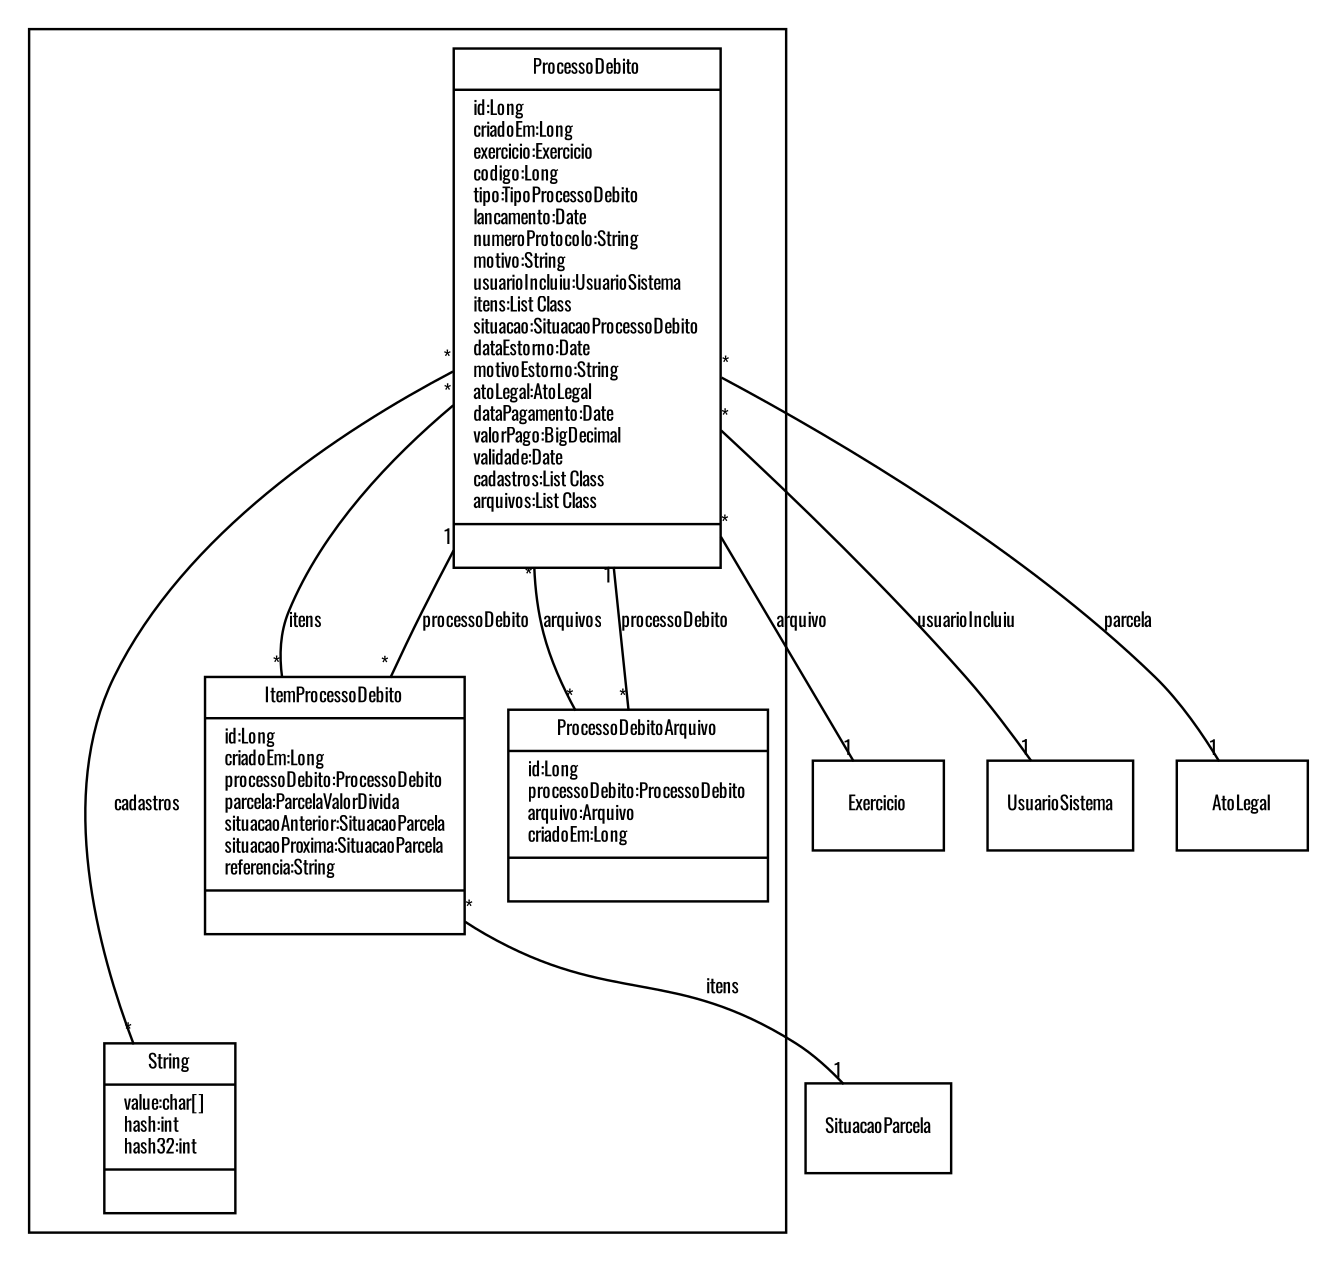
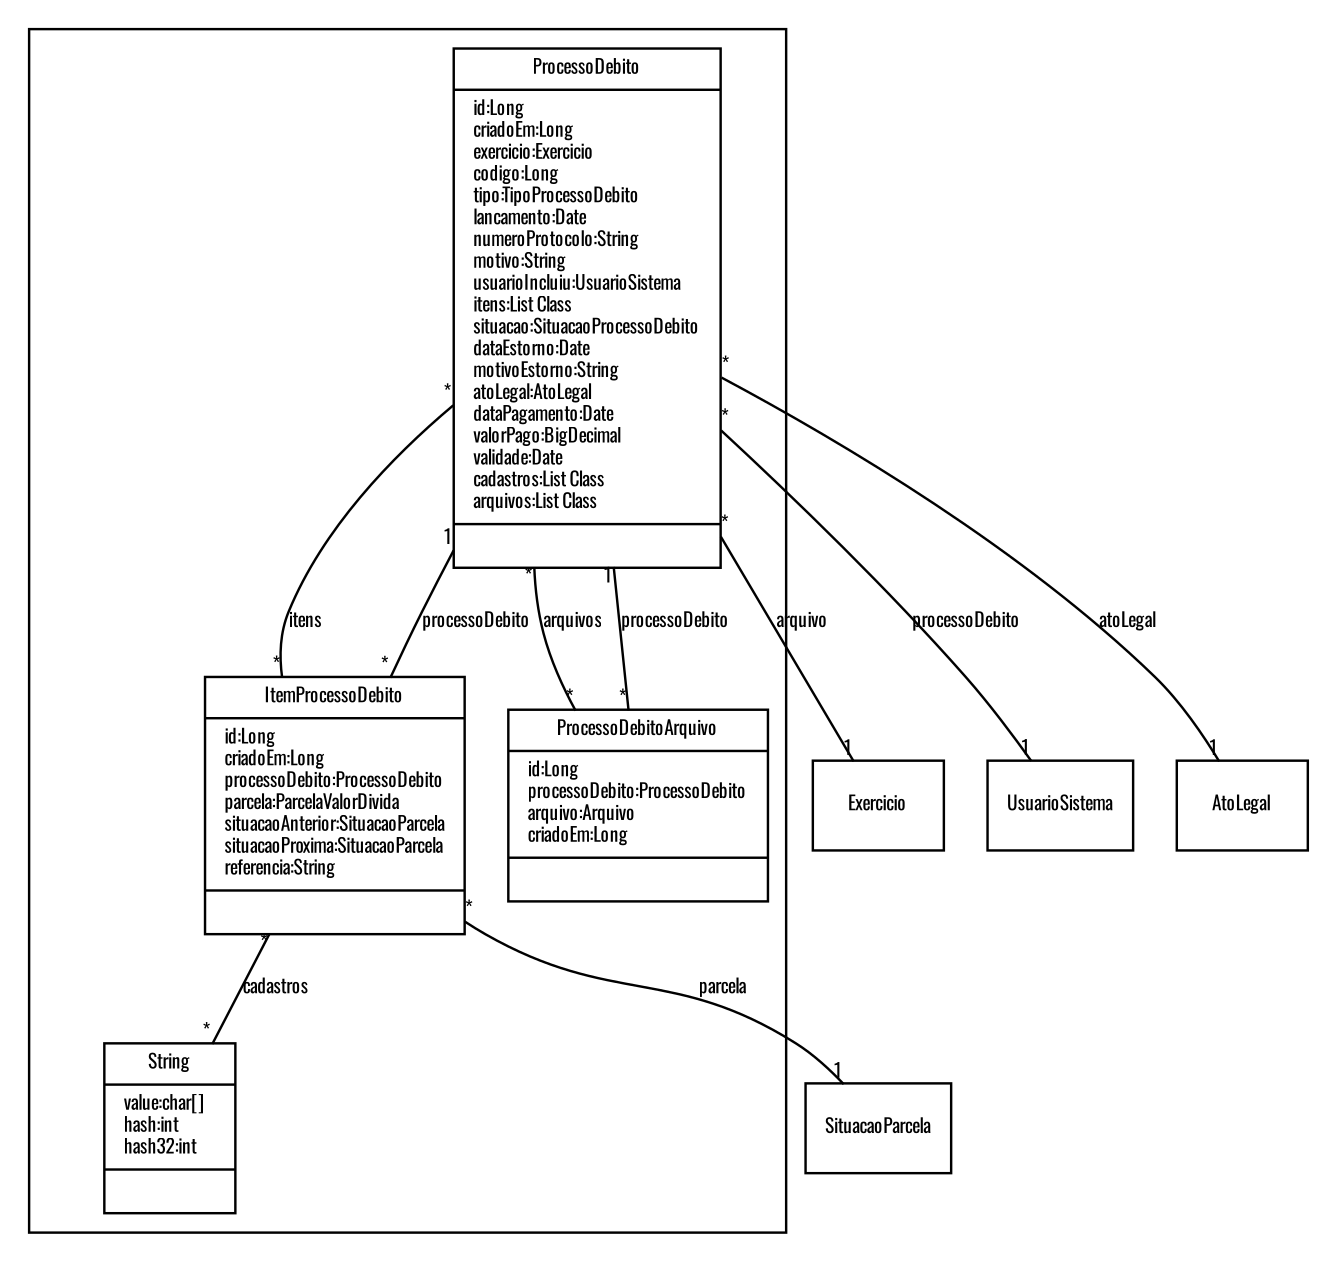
edge "ProcessoDebito" -- "UsuarioSistema": label "usuarioIncluiu" -> "processoDebito"
edge "ProcessoDebito" -- "AtoLegal": label "parcela" -> "atoLegal"
edge "ProcessoDebito" -- "String": now "ItemProcessoDebito" -- "String"
edge "ItemProcessoDebito" -- "SituacaoParcela": label "itens" -> "parcela"
